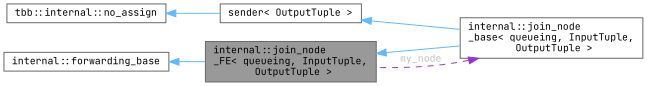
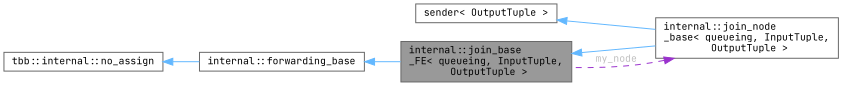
edge "sender< OutputTuple >" -> "tbb::internal::no_assign": now "internal::forwarding_base" -> "tbb::internal::no_assign"
node "internal::join_node _FE< queueing, InputTuple, OutputTuple >": label "internal::join_node _FE< queueing, InputTuple, OutputTuple >" -> "internal::join_base _FE< queueing, InputTuple, OutputTuple >"
